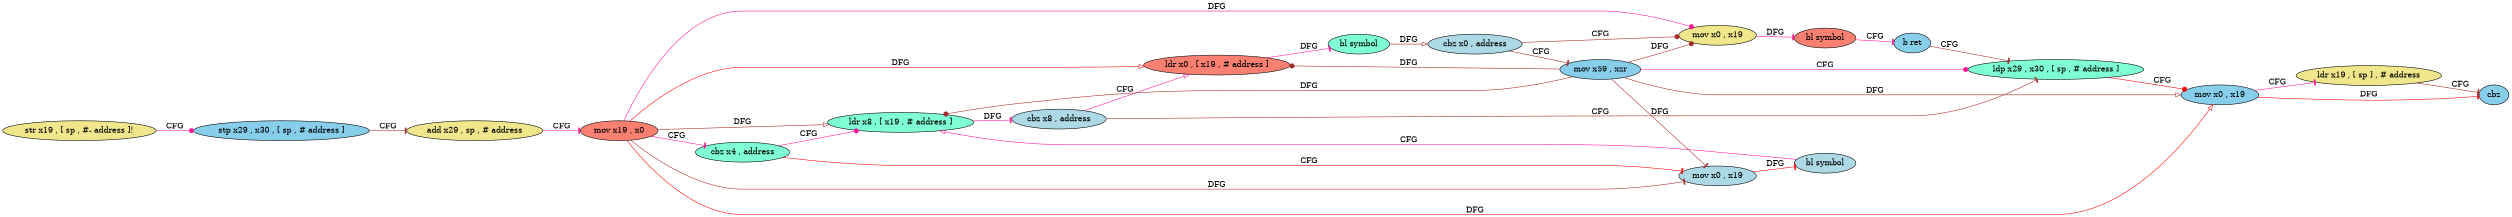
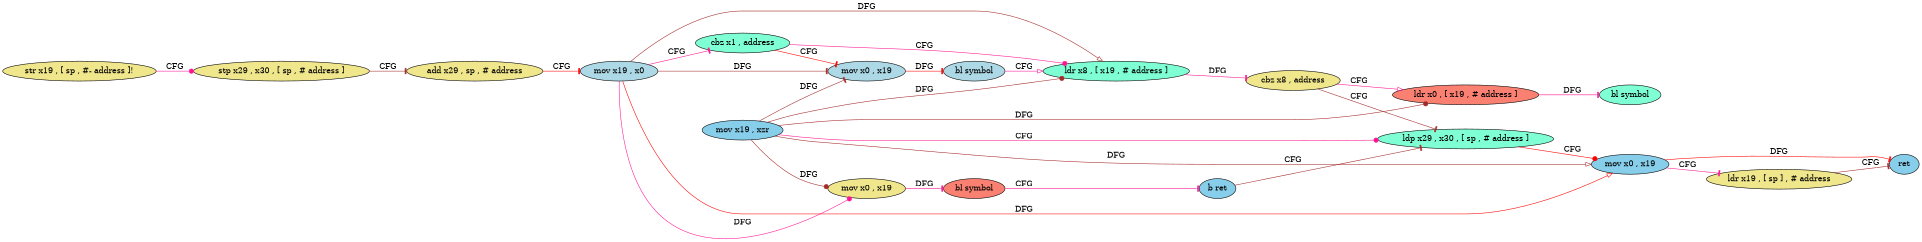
node "cbz x0 , address": removed
edge "mov x19 , x0" -> "ldr x0 , [ x19 , # address ]": removed, label "DFG"
node "mov x59 , xzr": label "mov x59 , xzr" -> "mov x19 , xzr"
node "cbz": label "cbz" -> "ret"
node "cbz x8 , address": fillcolor lightblue -> khaki
node "stp x29 , x30 , [ sp , # address ]": fillcolor skyblue -> khaki
edge "add x29 , sp , # address" -> "mov x19 , x0": color deeppink -> red
node "mov x19 , x0": fillcolor salmon -> lightblue
node "cbz x4 , address": label "cbz x4 , address" -> "cbz x1 , address"
